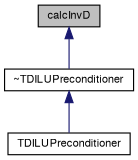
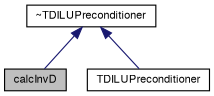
edge "~TDILUPreconditioner" -> "calcInvD": reversed
